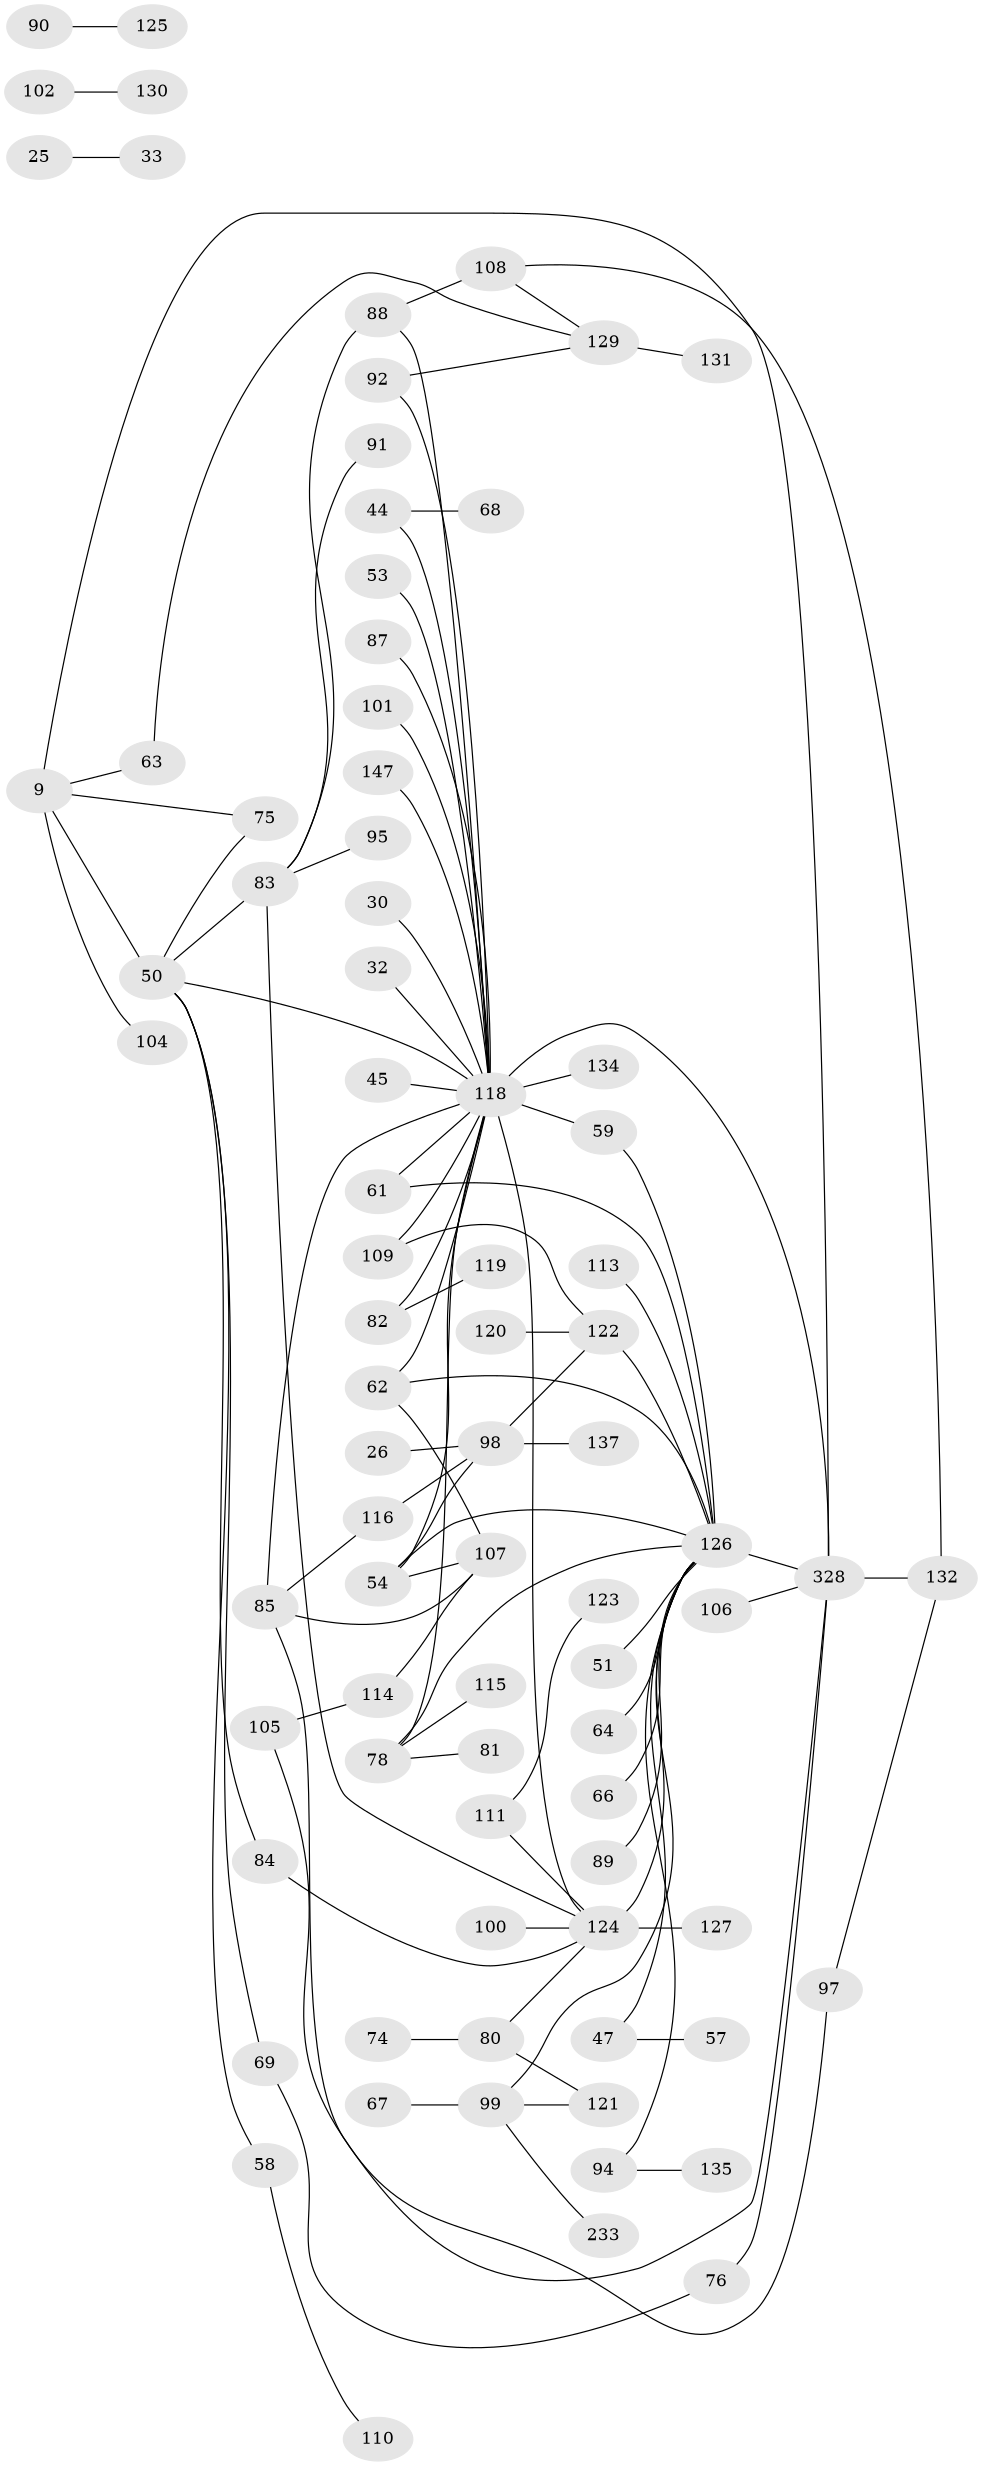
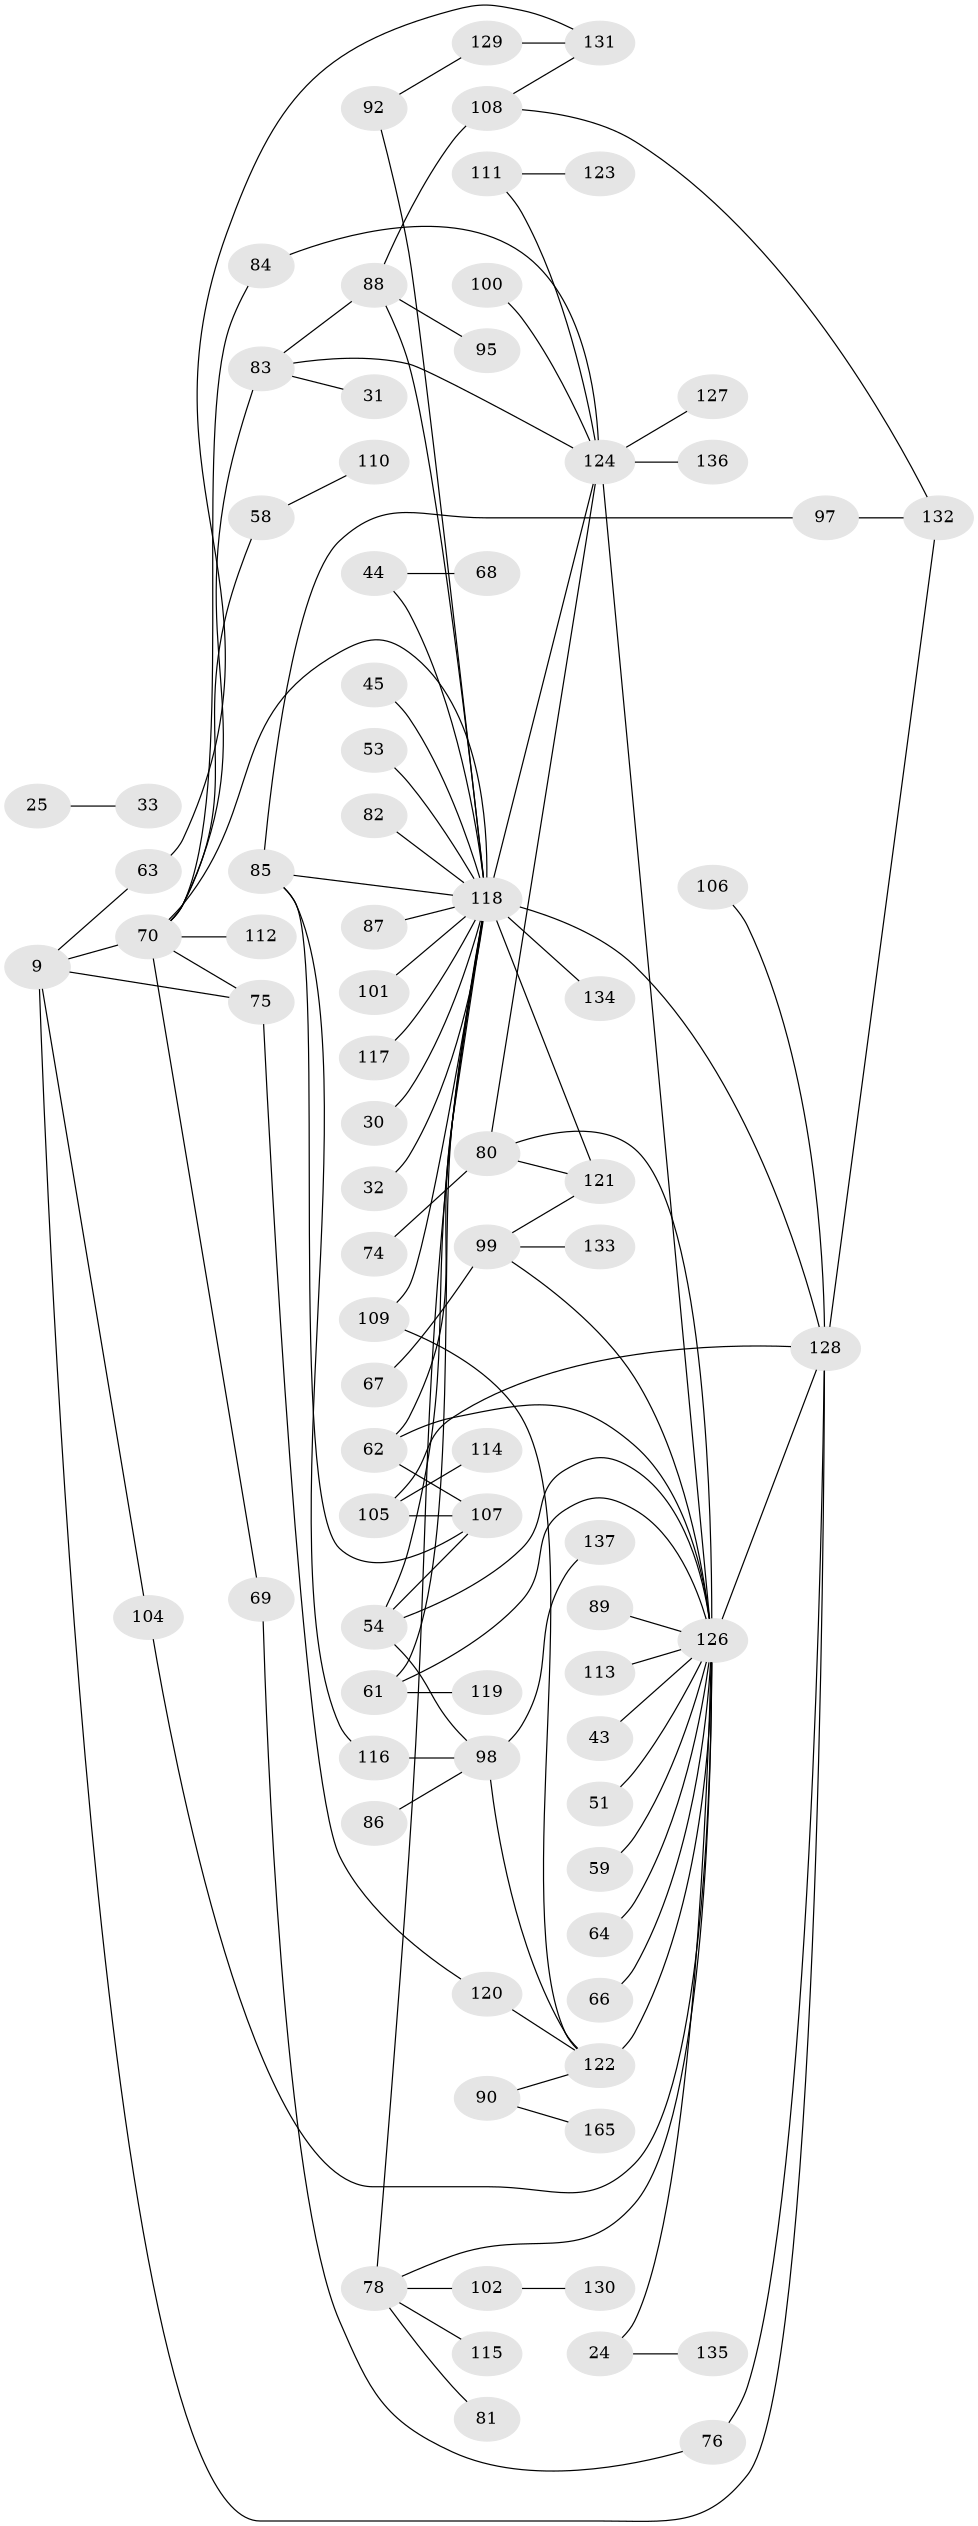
node "125": label "125" -> "165"
edge "108" -- "129": now "108" -- "131"
edge "129" -- "63": now "131" -- "63"
node "91": label "91" -> "31"
node "136": added
node "147": label "147" -> "117"
edge "95" -- "83": now "95" -- "88"
node "112": added
node "50": label "50" -> "70"
edge "118" -- "59": now "118" -- "121"
edge "119" -- "82": now "119" -- "61"
edge "80" -- "126": added
node "26": label "26" -> "86"
edge "75" -- "120": added
node "328": label "328" -> "128"
edge "107" -- "114": now "107" -- "105"
node "47": label "47" -> "43"
node "57": removed
edge "122" -- "90": added
node "94": label "94" -> "24"
edge "104" -- "126": added
node "233": label "233" -> "133"
edge "78" -- "102": added
